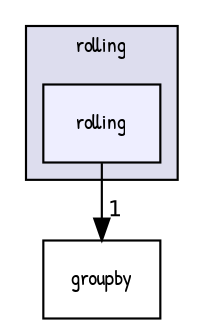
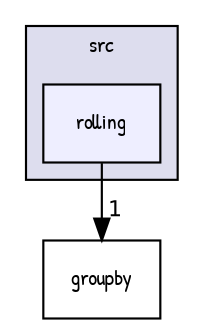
cluster "rolling": label "rolling" -> "src"
